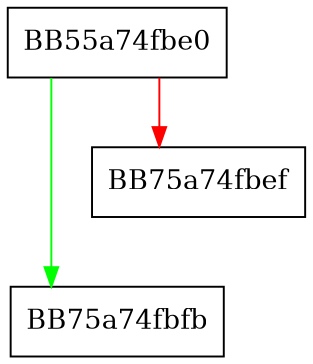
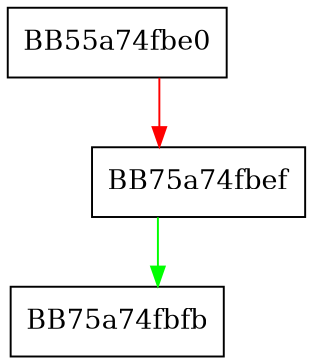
edge "BB55a74fbe0" -> "BB75a74fbfb": now "BB75a74fbef" -> "BB75a74fbfb"
